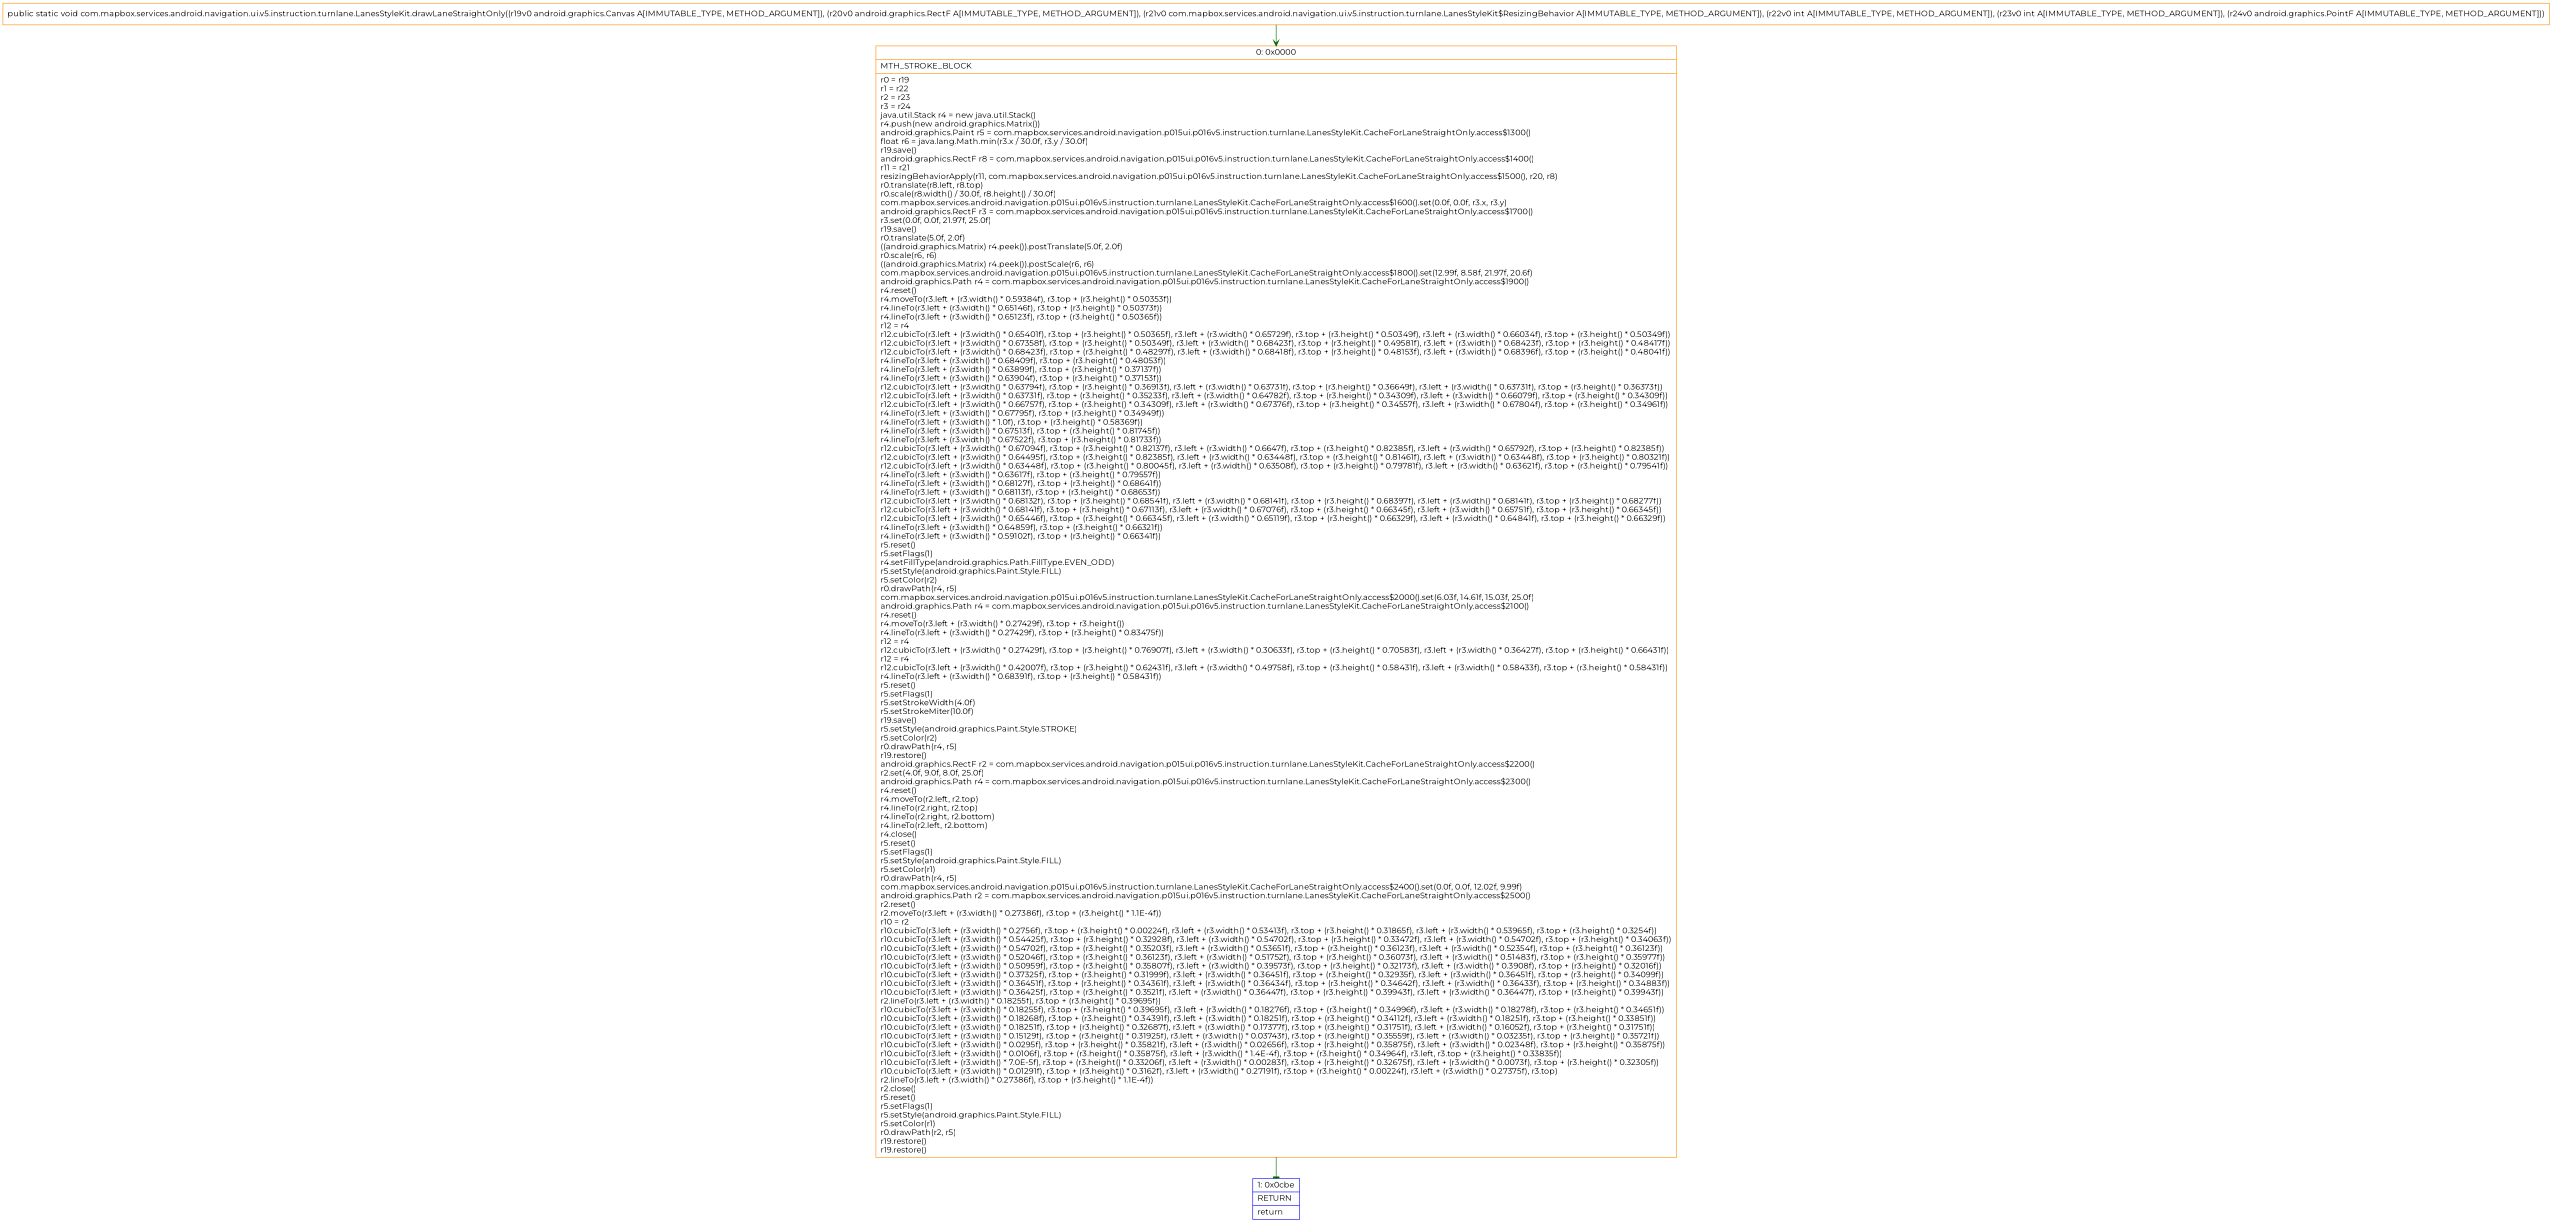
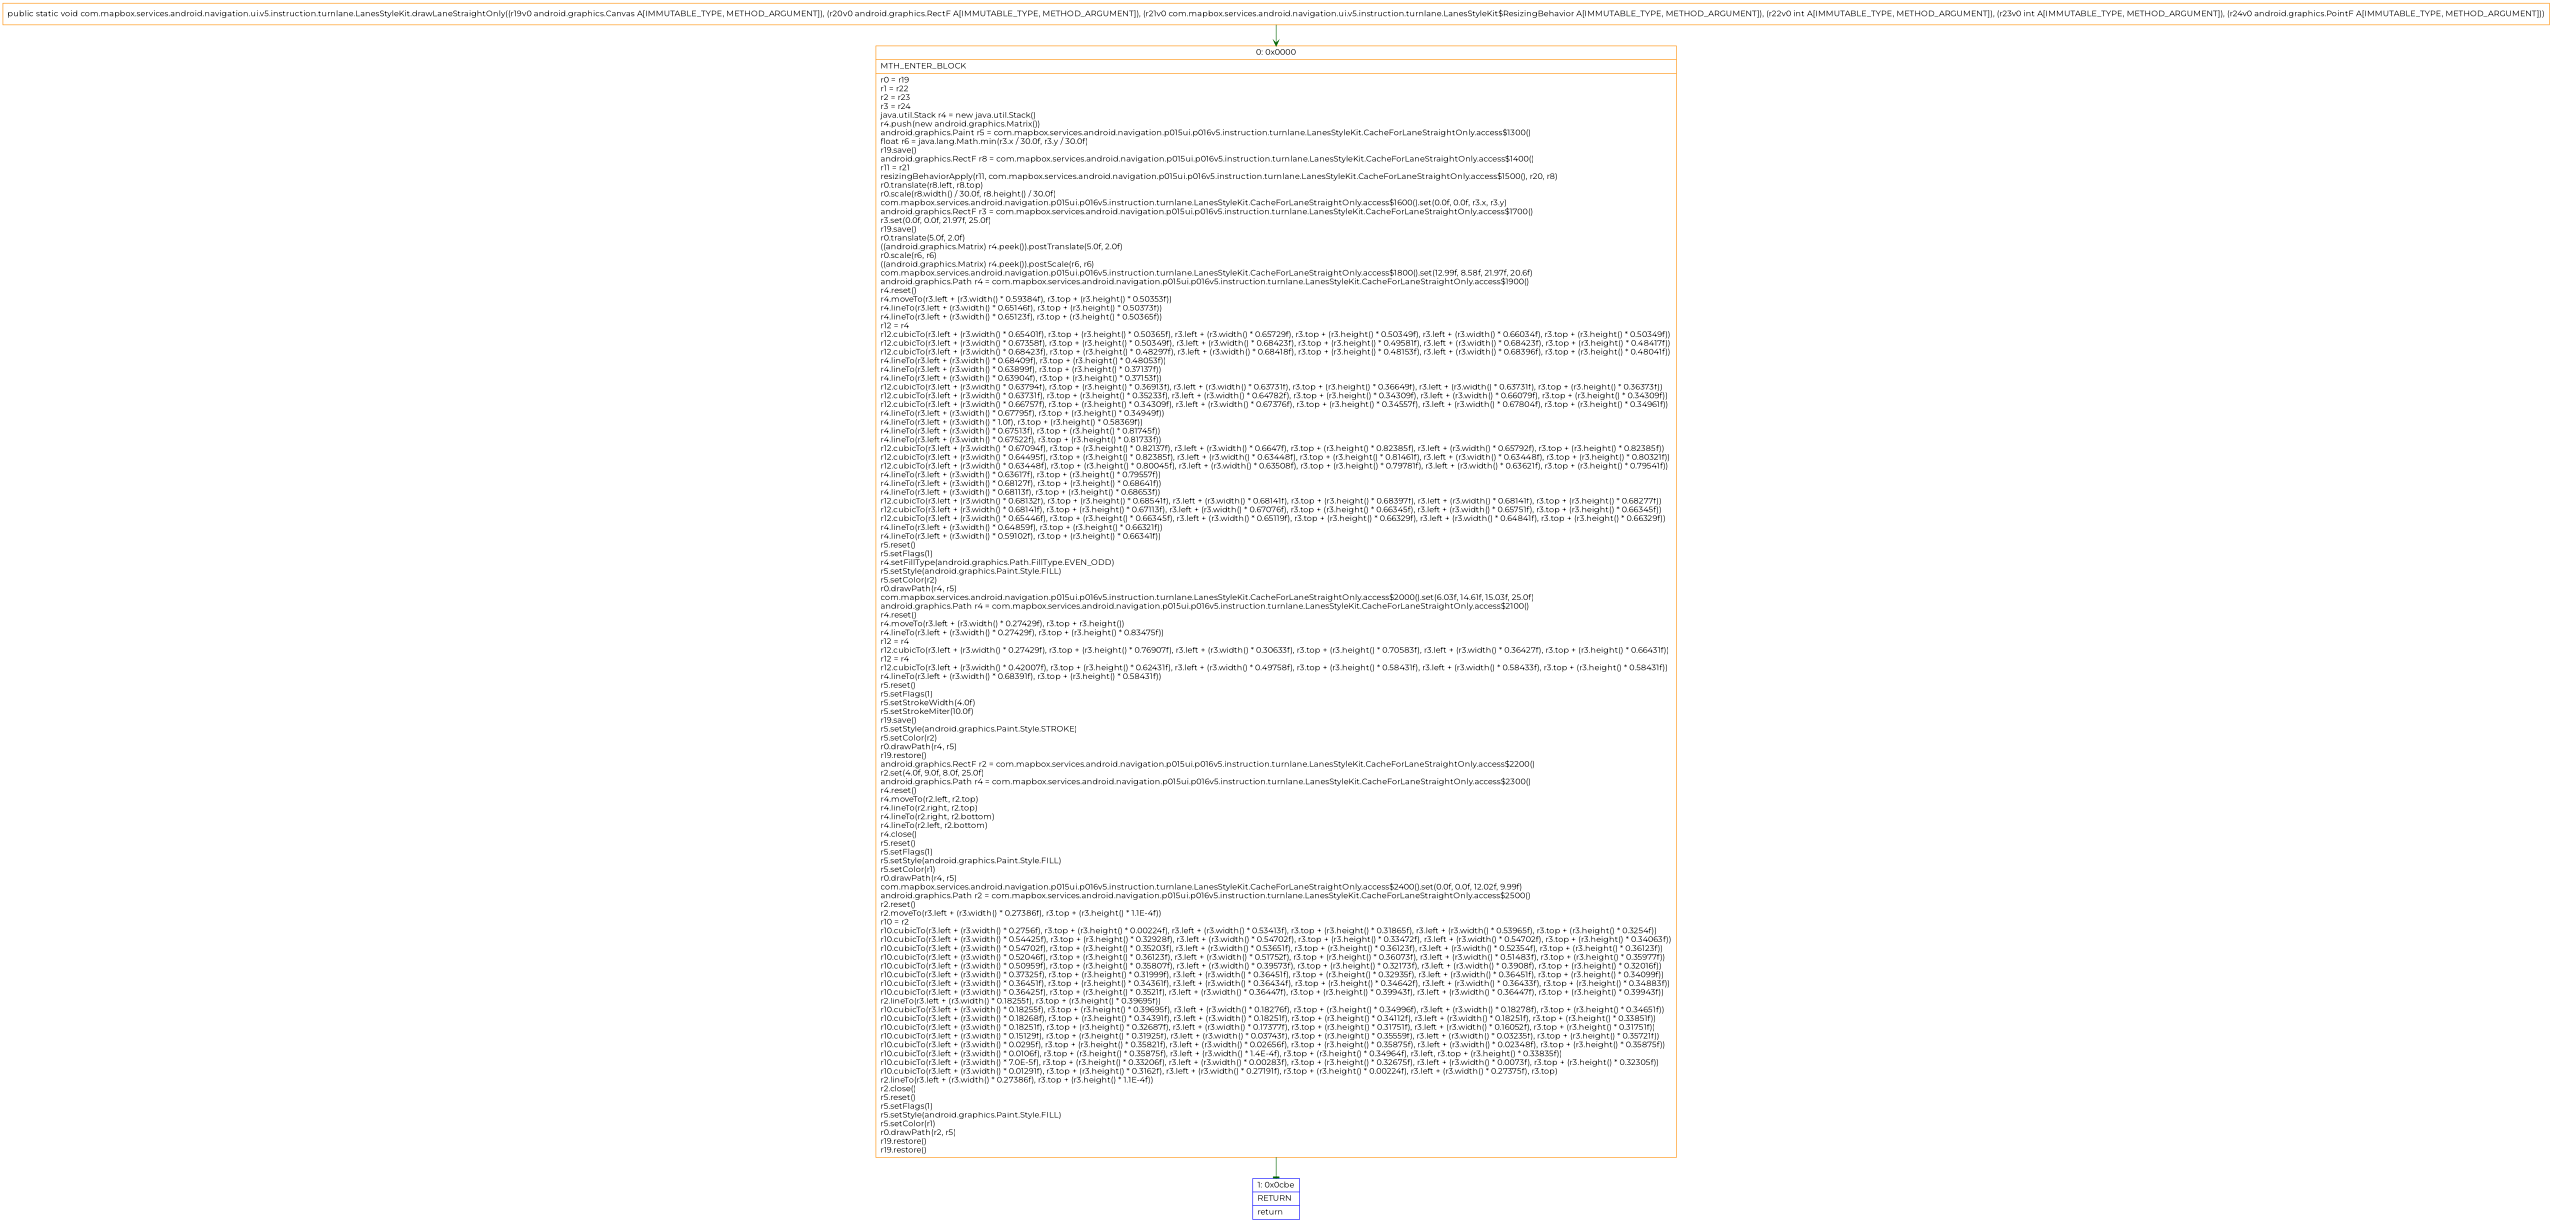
node "0: 0x0000": text "MTH_STROKE_BLOCK" -> "MTH_ENTER_BLOCK"
